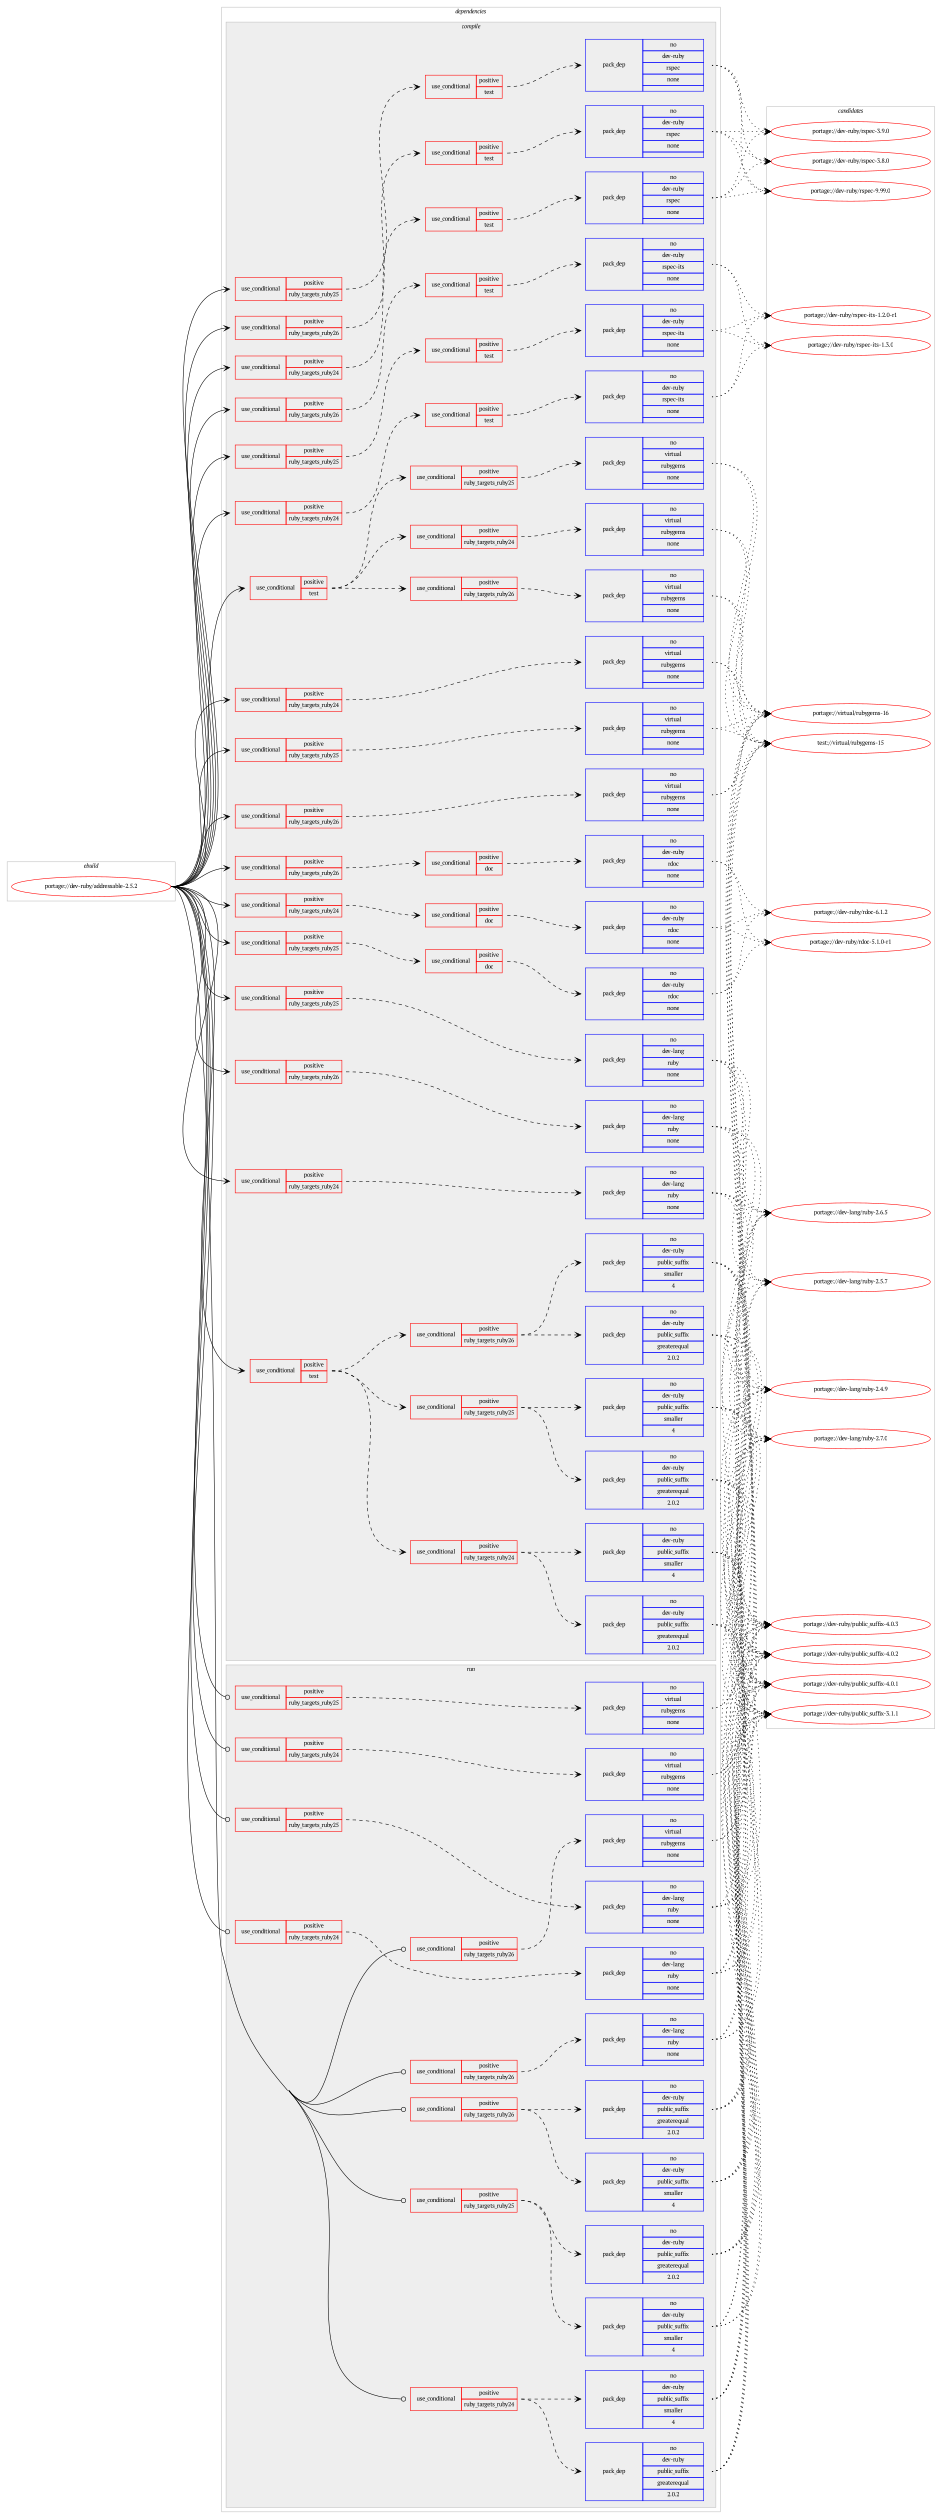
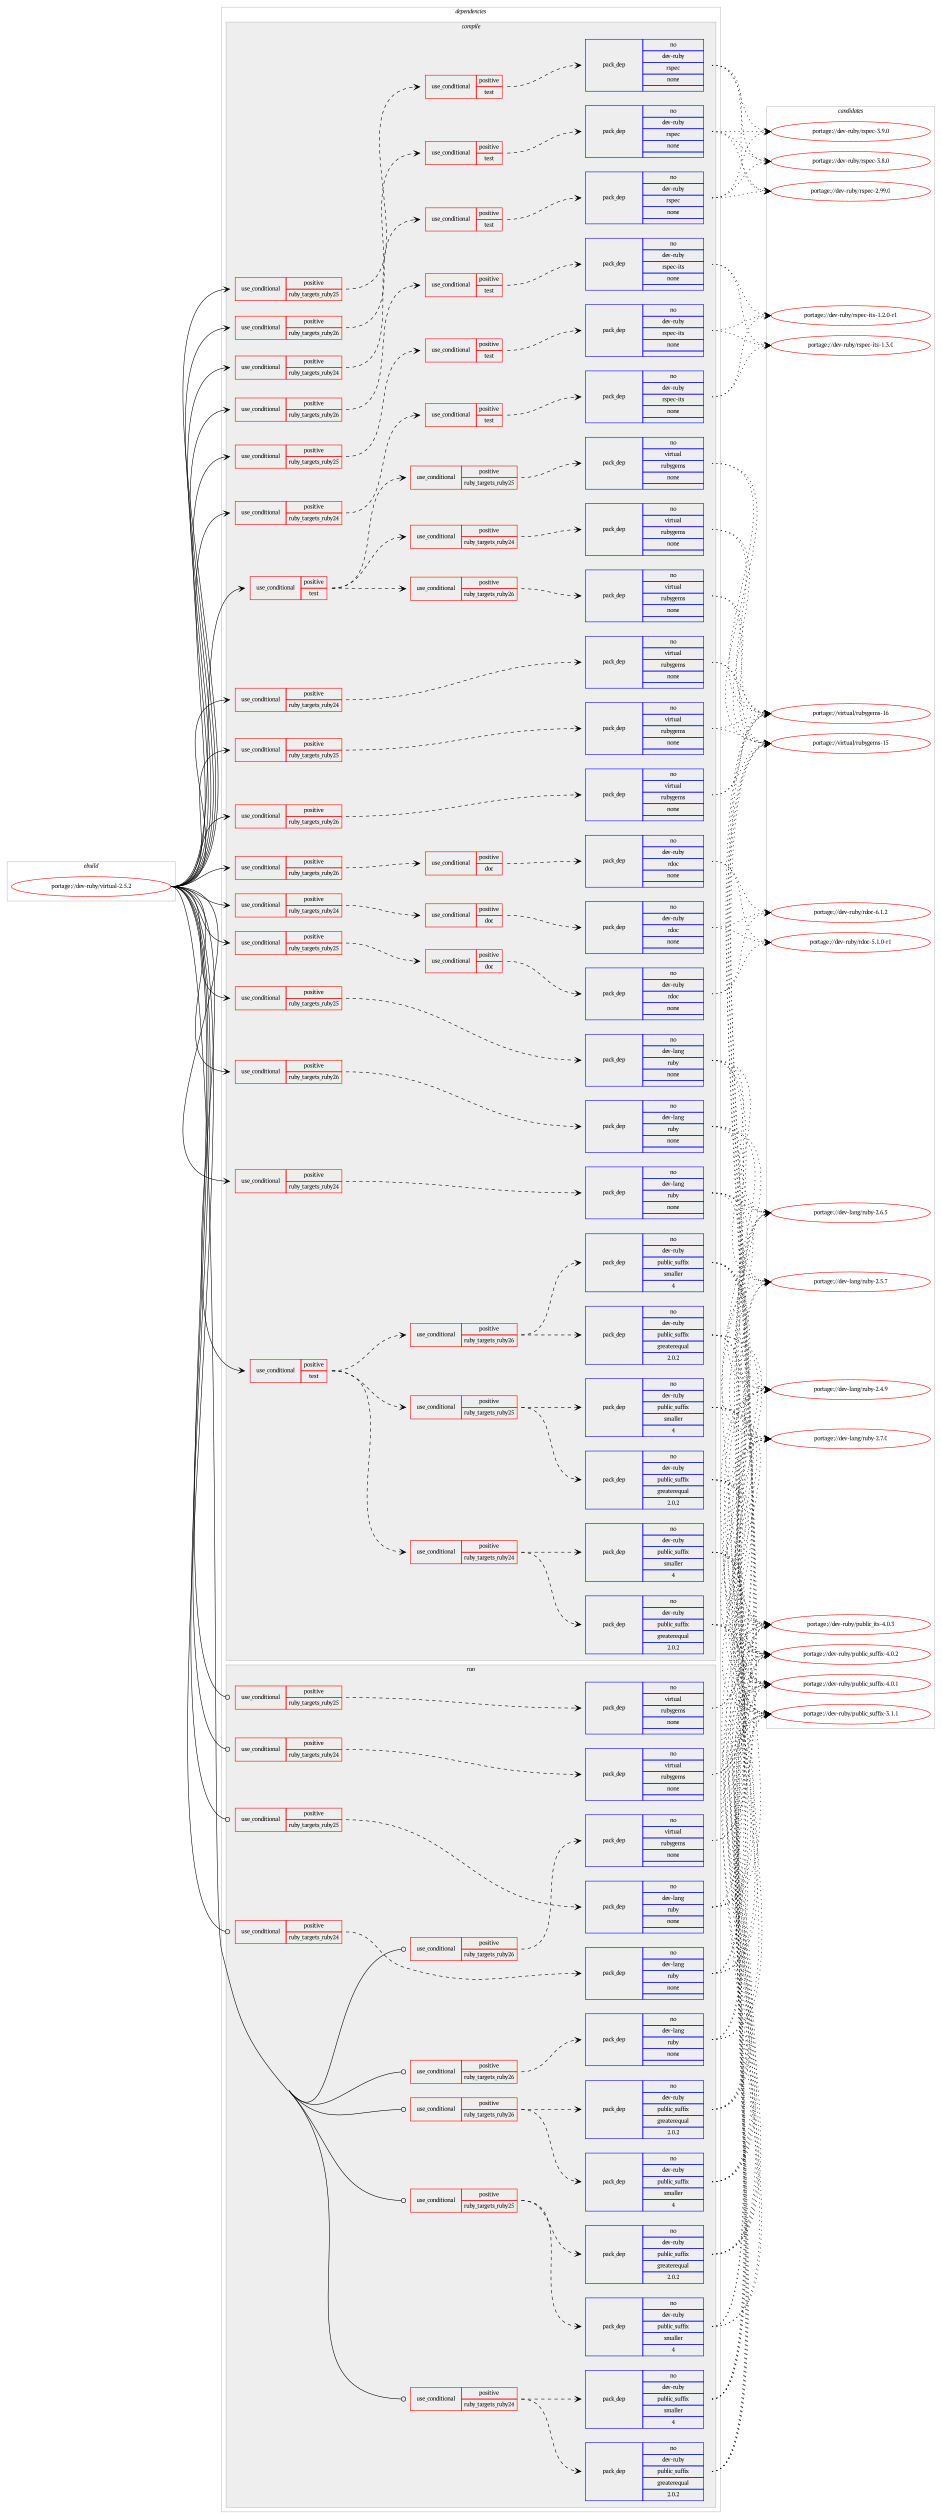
node "portage://dev-ruby/rspec-9.99.0": label "portage://dev-ruby/rspec-9.99.0" -> "portage://dev-ruby/rspec-2.99.0"
node "test://virtual/rubygems-15": label "test://virtual/rubygems-15" -> "portage://virtual/rubygems-15"
node "portage://dev-ruby/addressable-2.5.2": label "portage://dev-ruby/addressable-2.5.2" -> "portage://dev-ruby/virtual-2.5.2"
node "portage://dev-ruby/public_suffix-4.0.3": label "portage://dev-ruby/public_suffix-4.0.3" -> "portage://dev-ruby/public_its-4.0.3"
